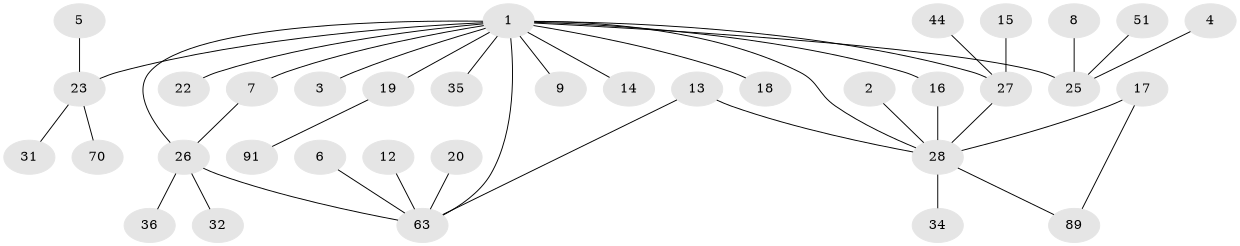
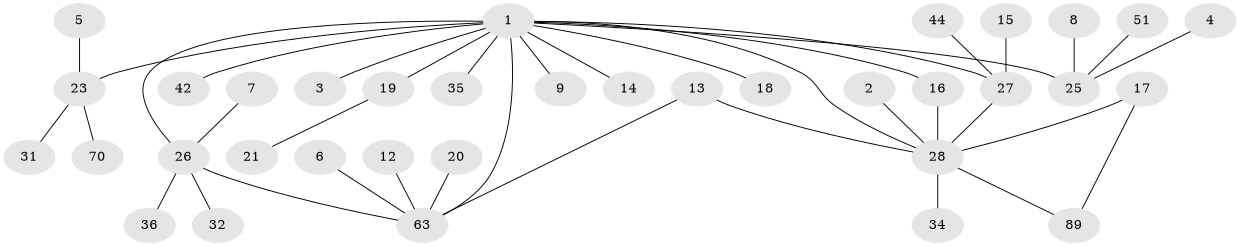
edge "1" -- "7": removed
node "22": label "22" -> "42"
node "91": label "91" -> "21"
